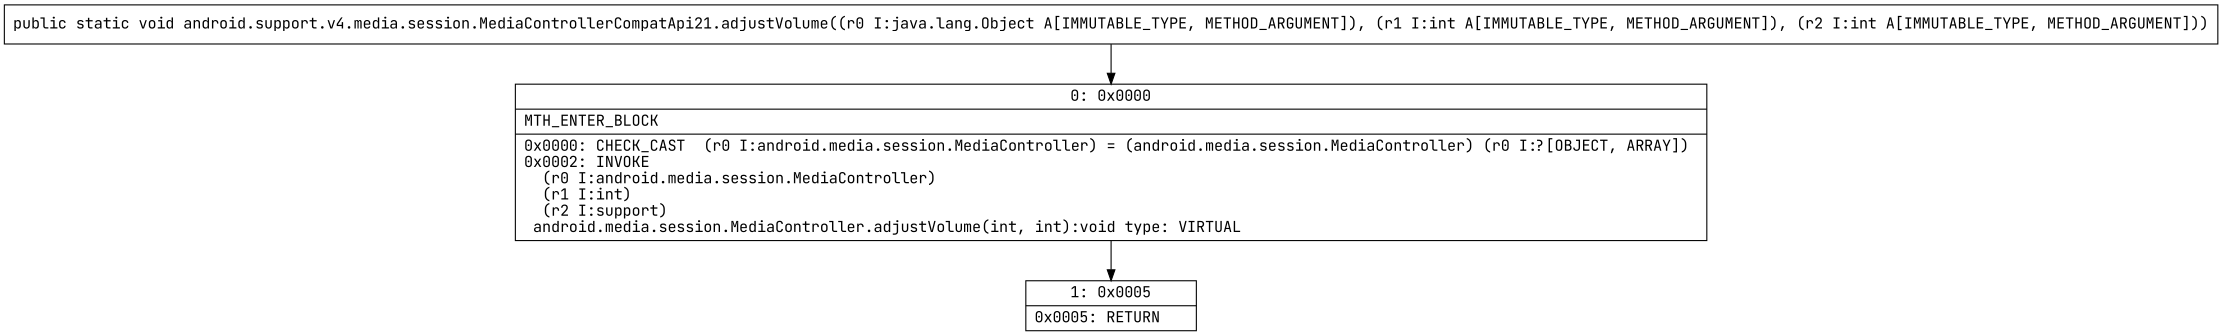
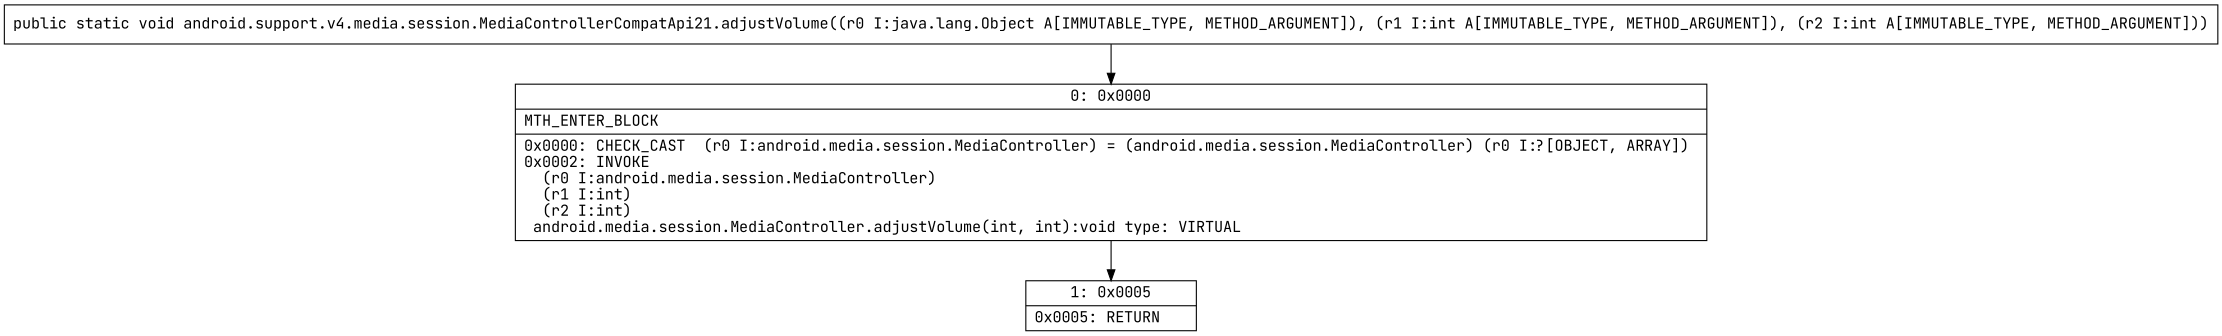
node "0: 0x0000": text "(r2 I:support)" -> "(r2 I:int)"
